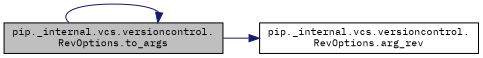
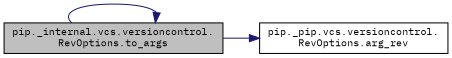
node "pip._internal.vcs.versioncontrol. RevOptions.arg_rev": label "pip._internal.vcs.versioncontrol. RevOptions.arg_rev" -> "pip._pip.vcs.versioncontrol. RevOptions.arg_rev"
